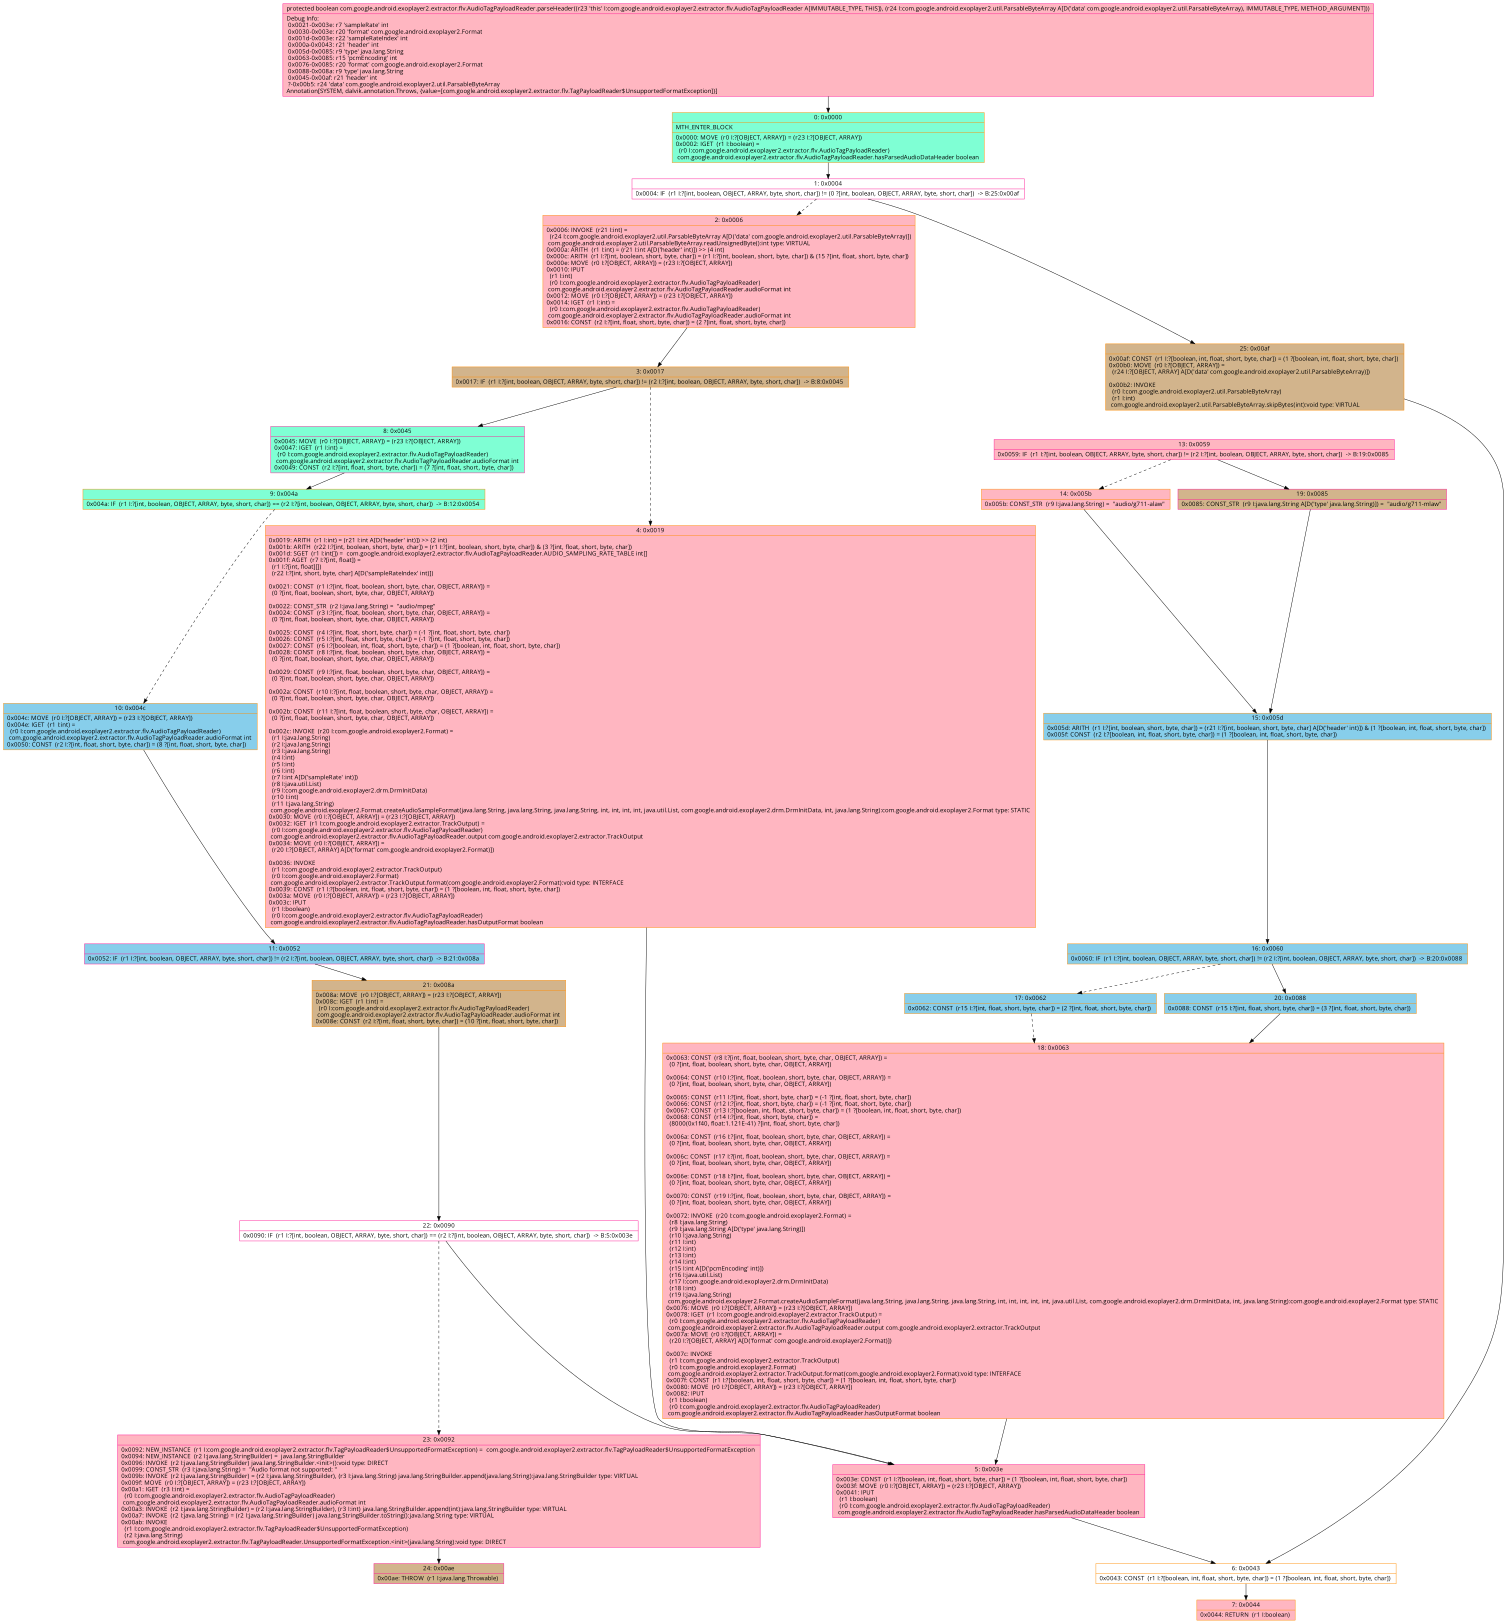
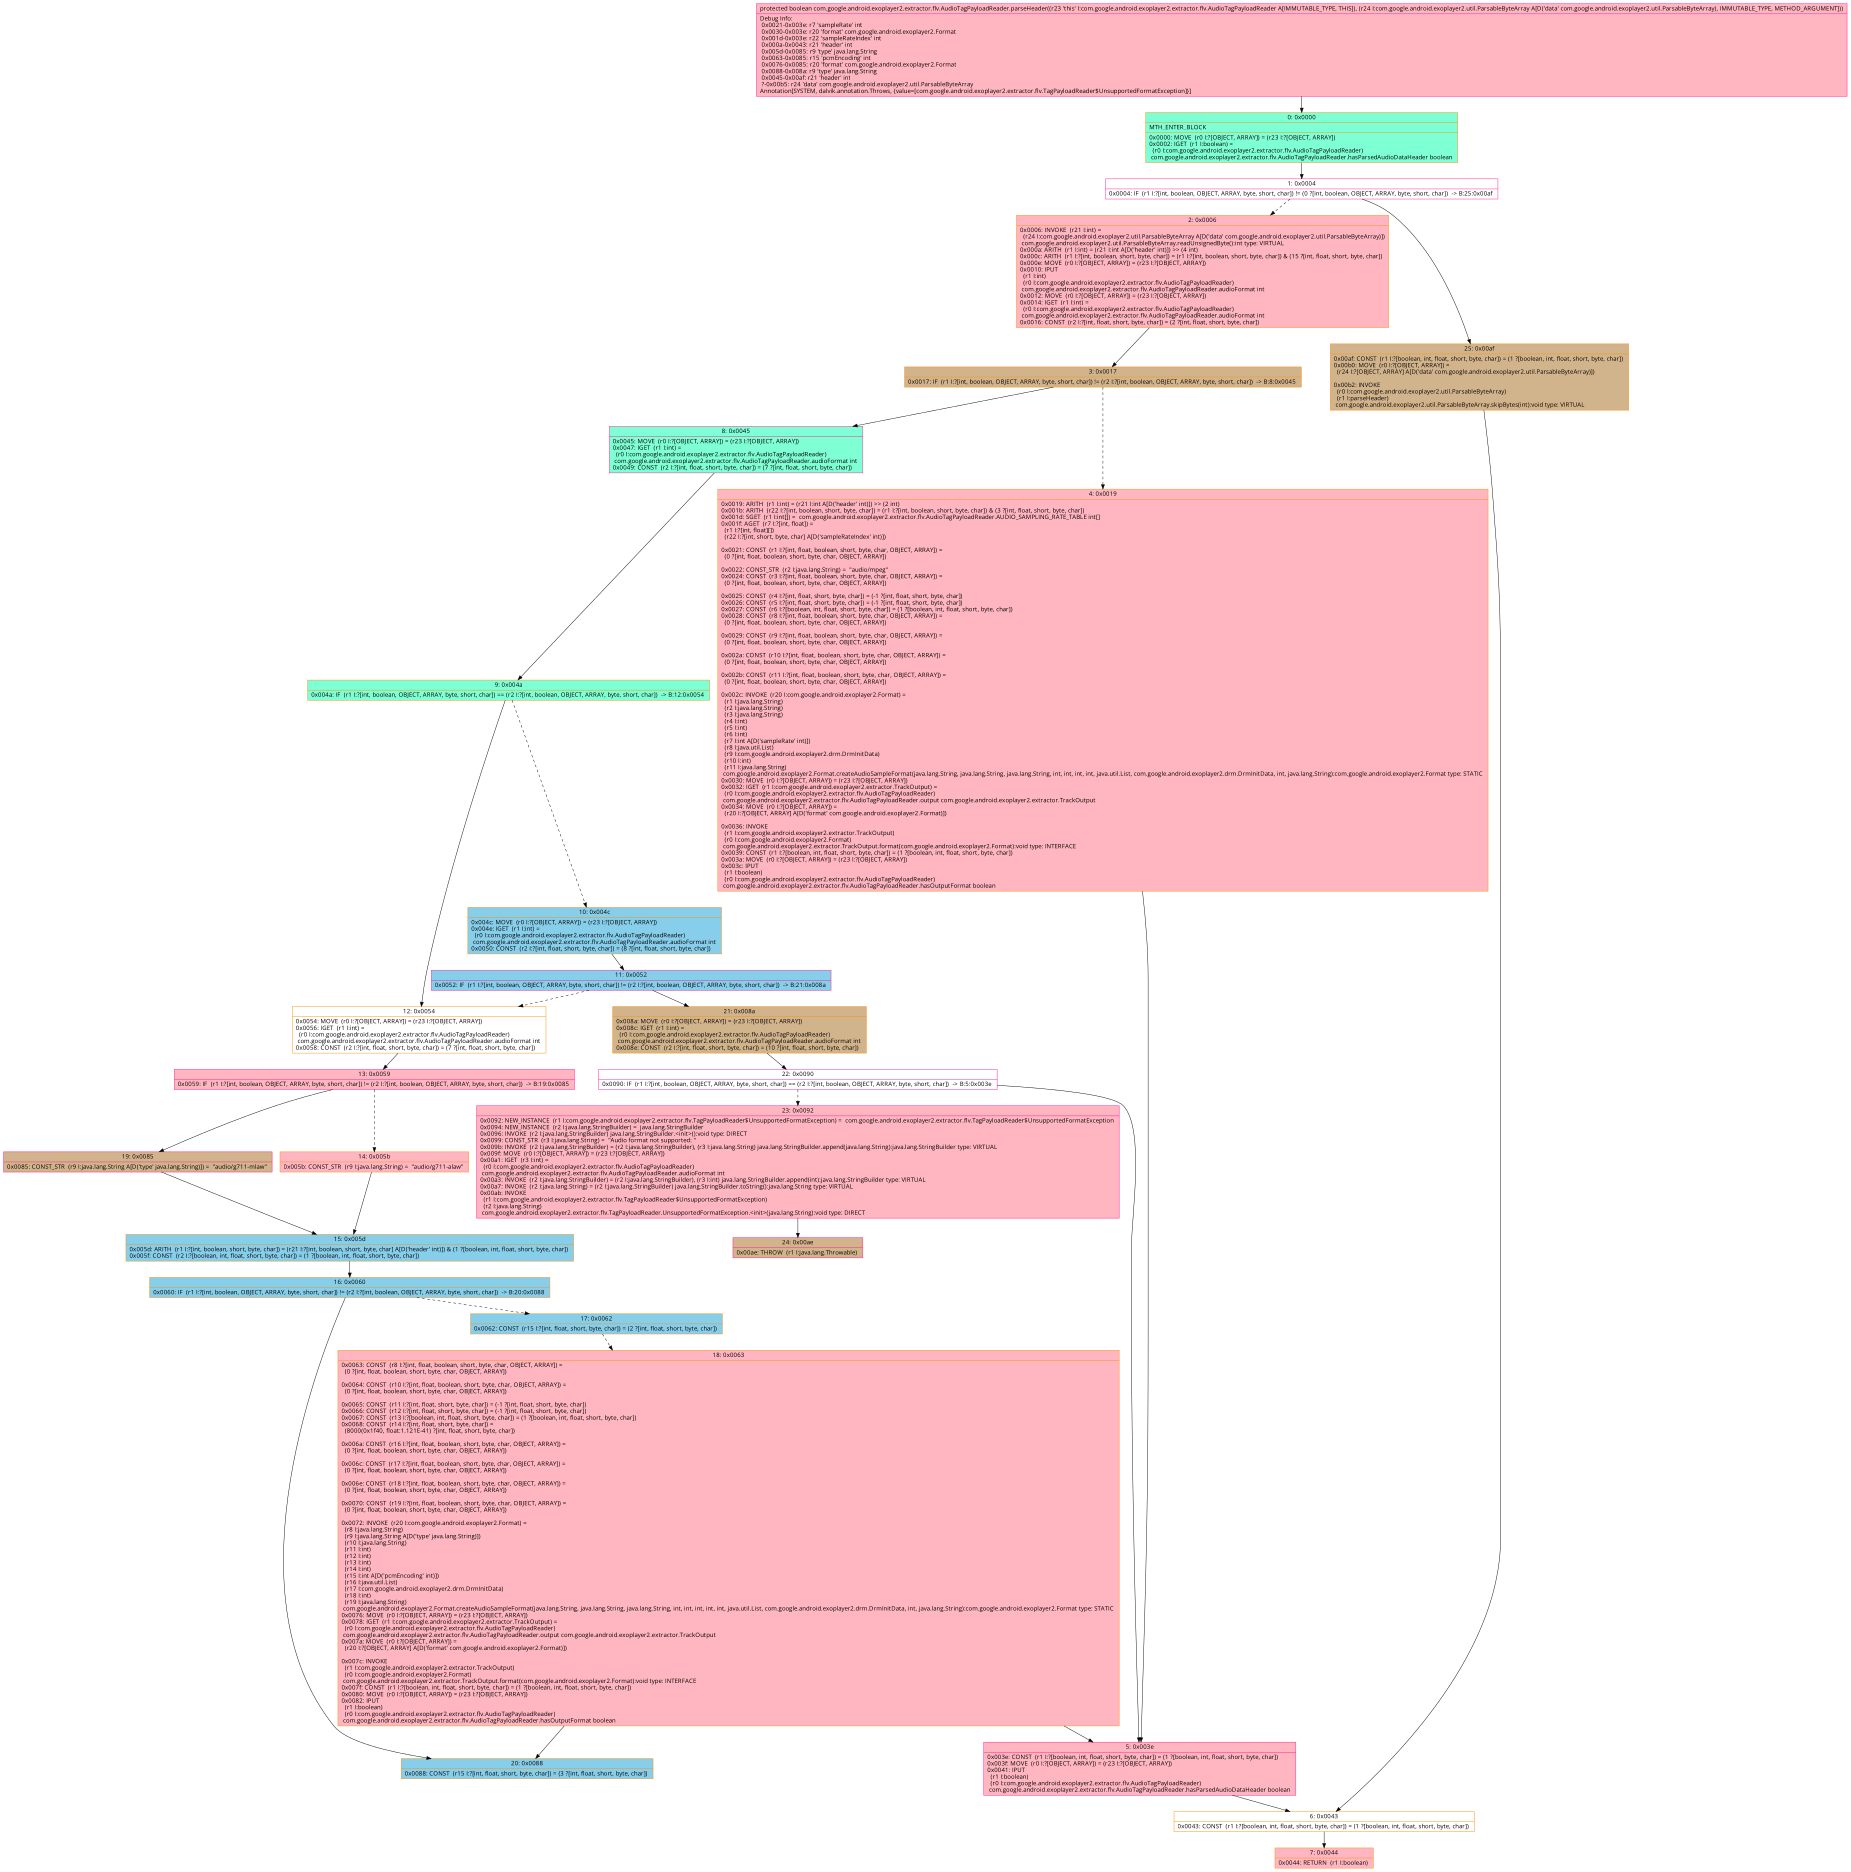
node "25: 0x00af": text "(r1 I:int)" -> "(r1 I:parseHeader)"
edge "20: 0x0088" -> "18: 0x0063": reversed
node "12: 0x0054": added
